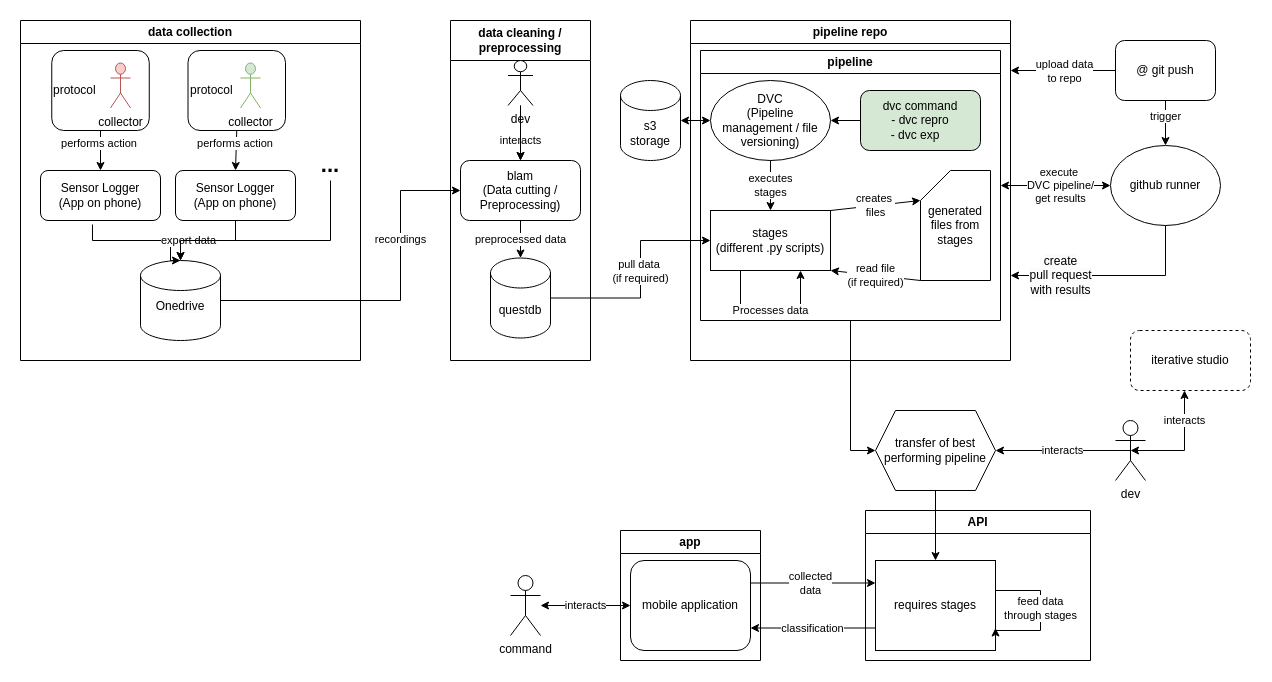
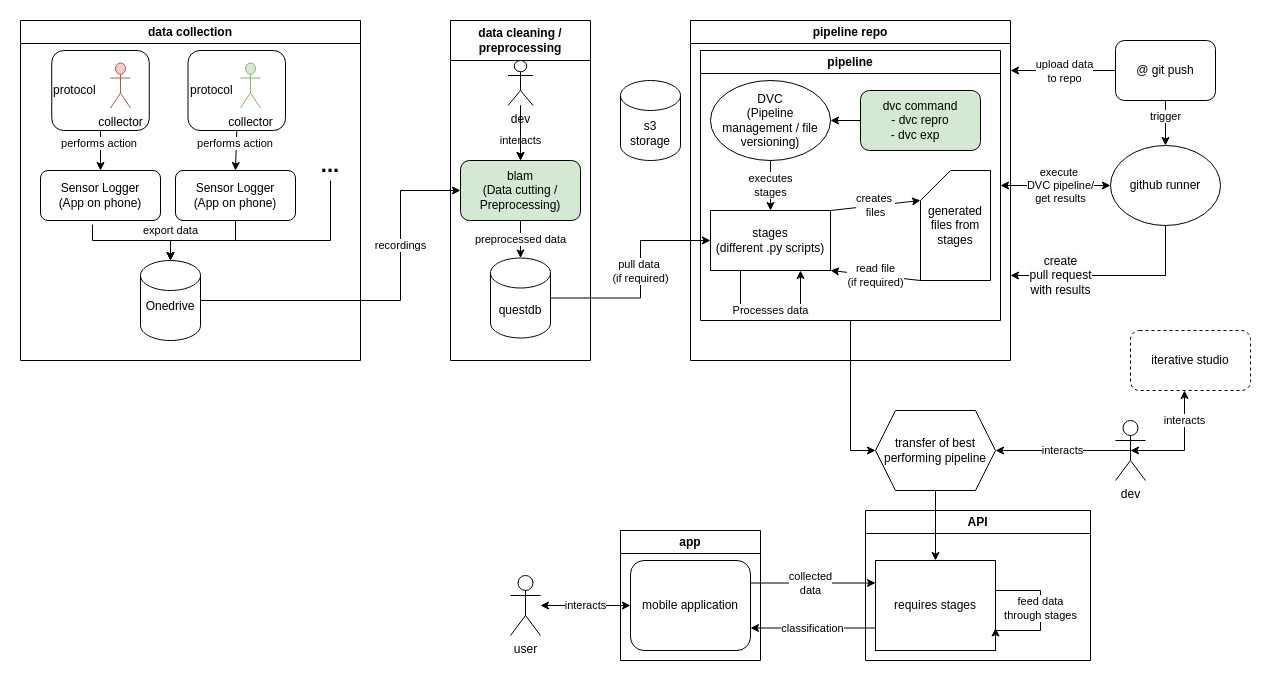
edge "s3 storage" -- "DVC (Pipeline management / file versioning)": removed
node "blam (Data cutting / Preprocessing)": fillcolor #ffffff -> #d5e8d4
node "Onedrive": size 80x80 -> 60x80
node "command": label "command" -> "user"
